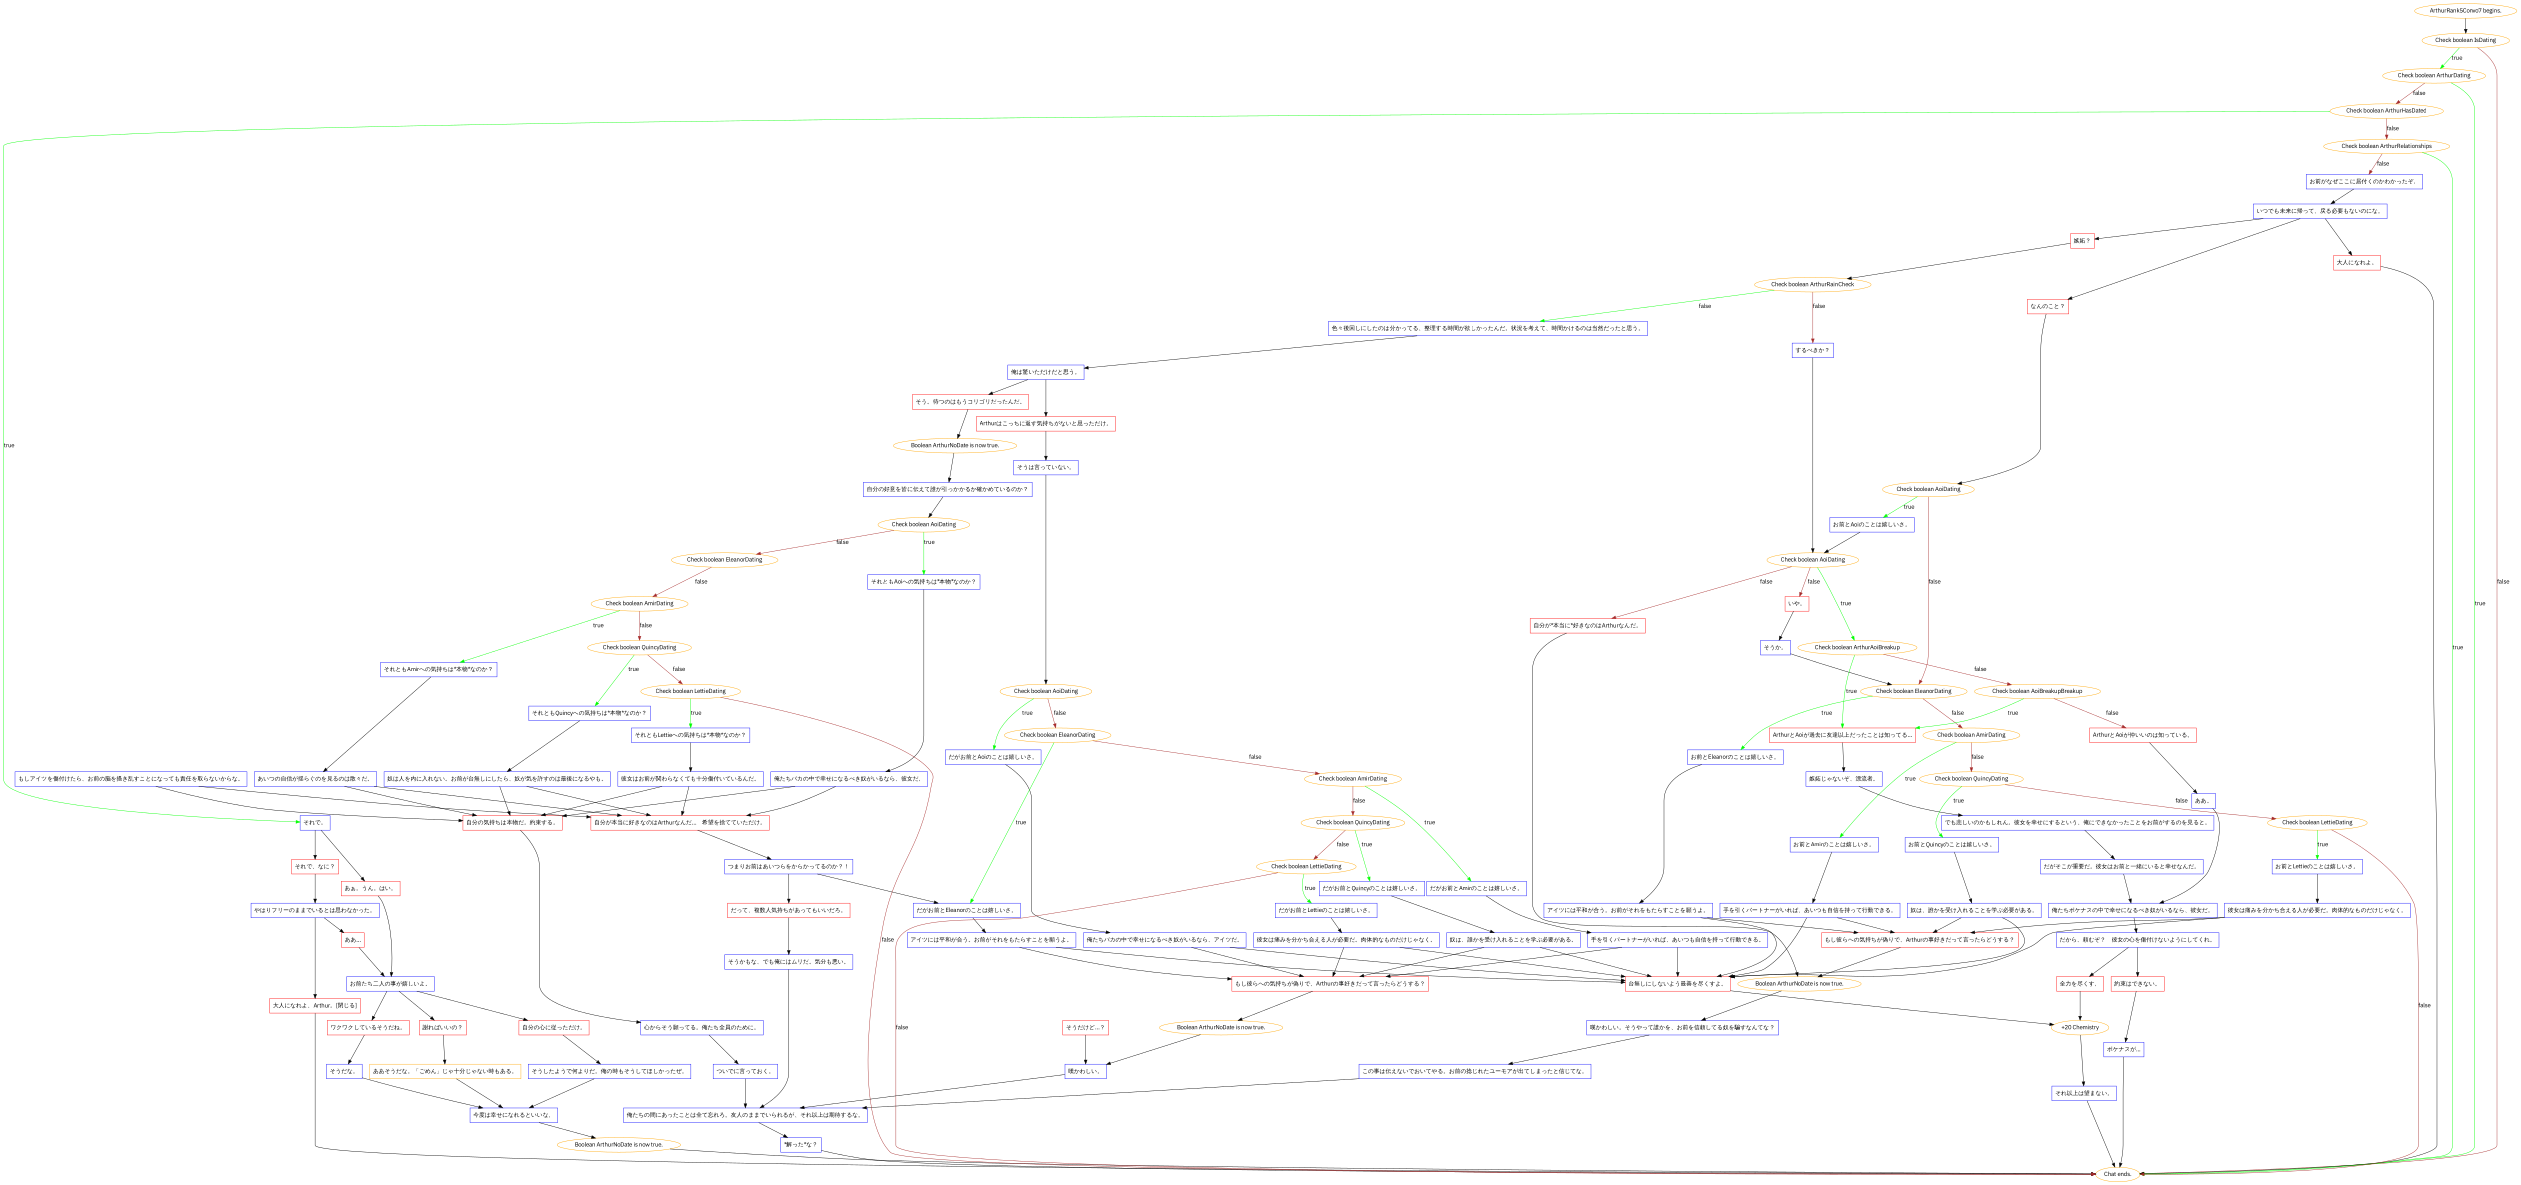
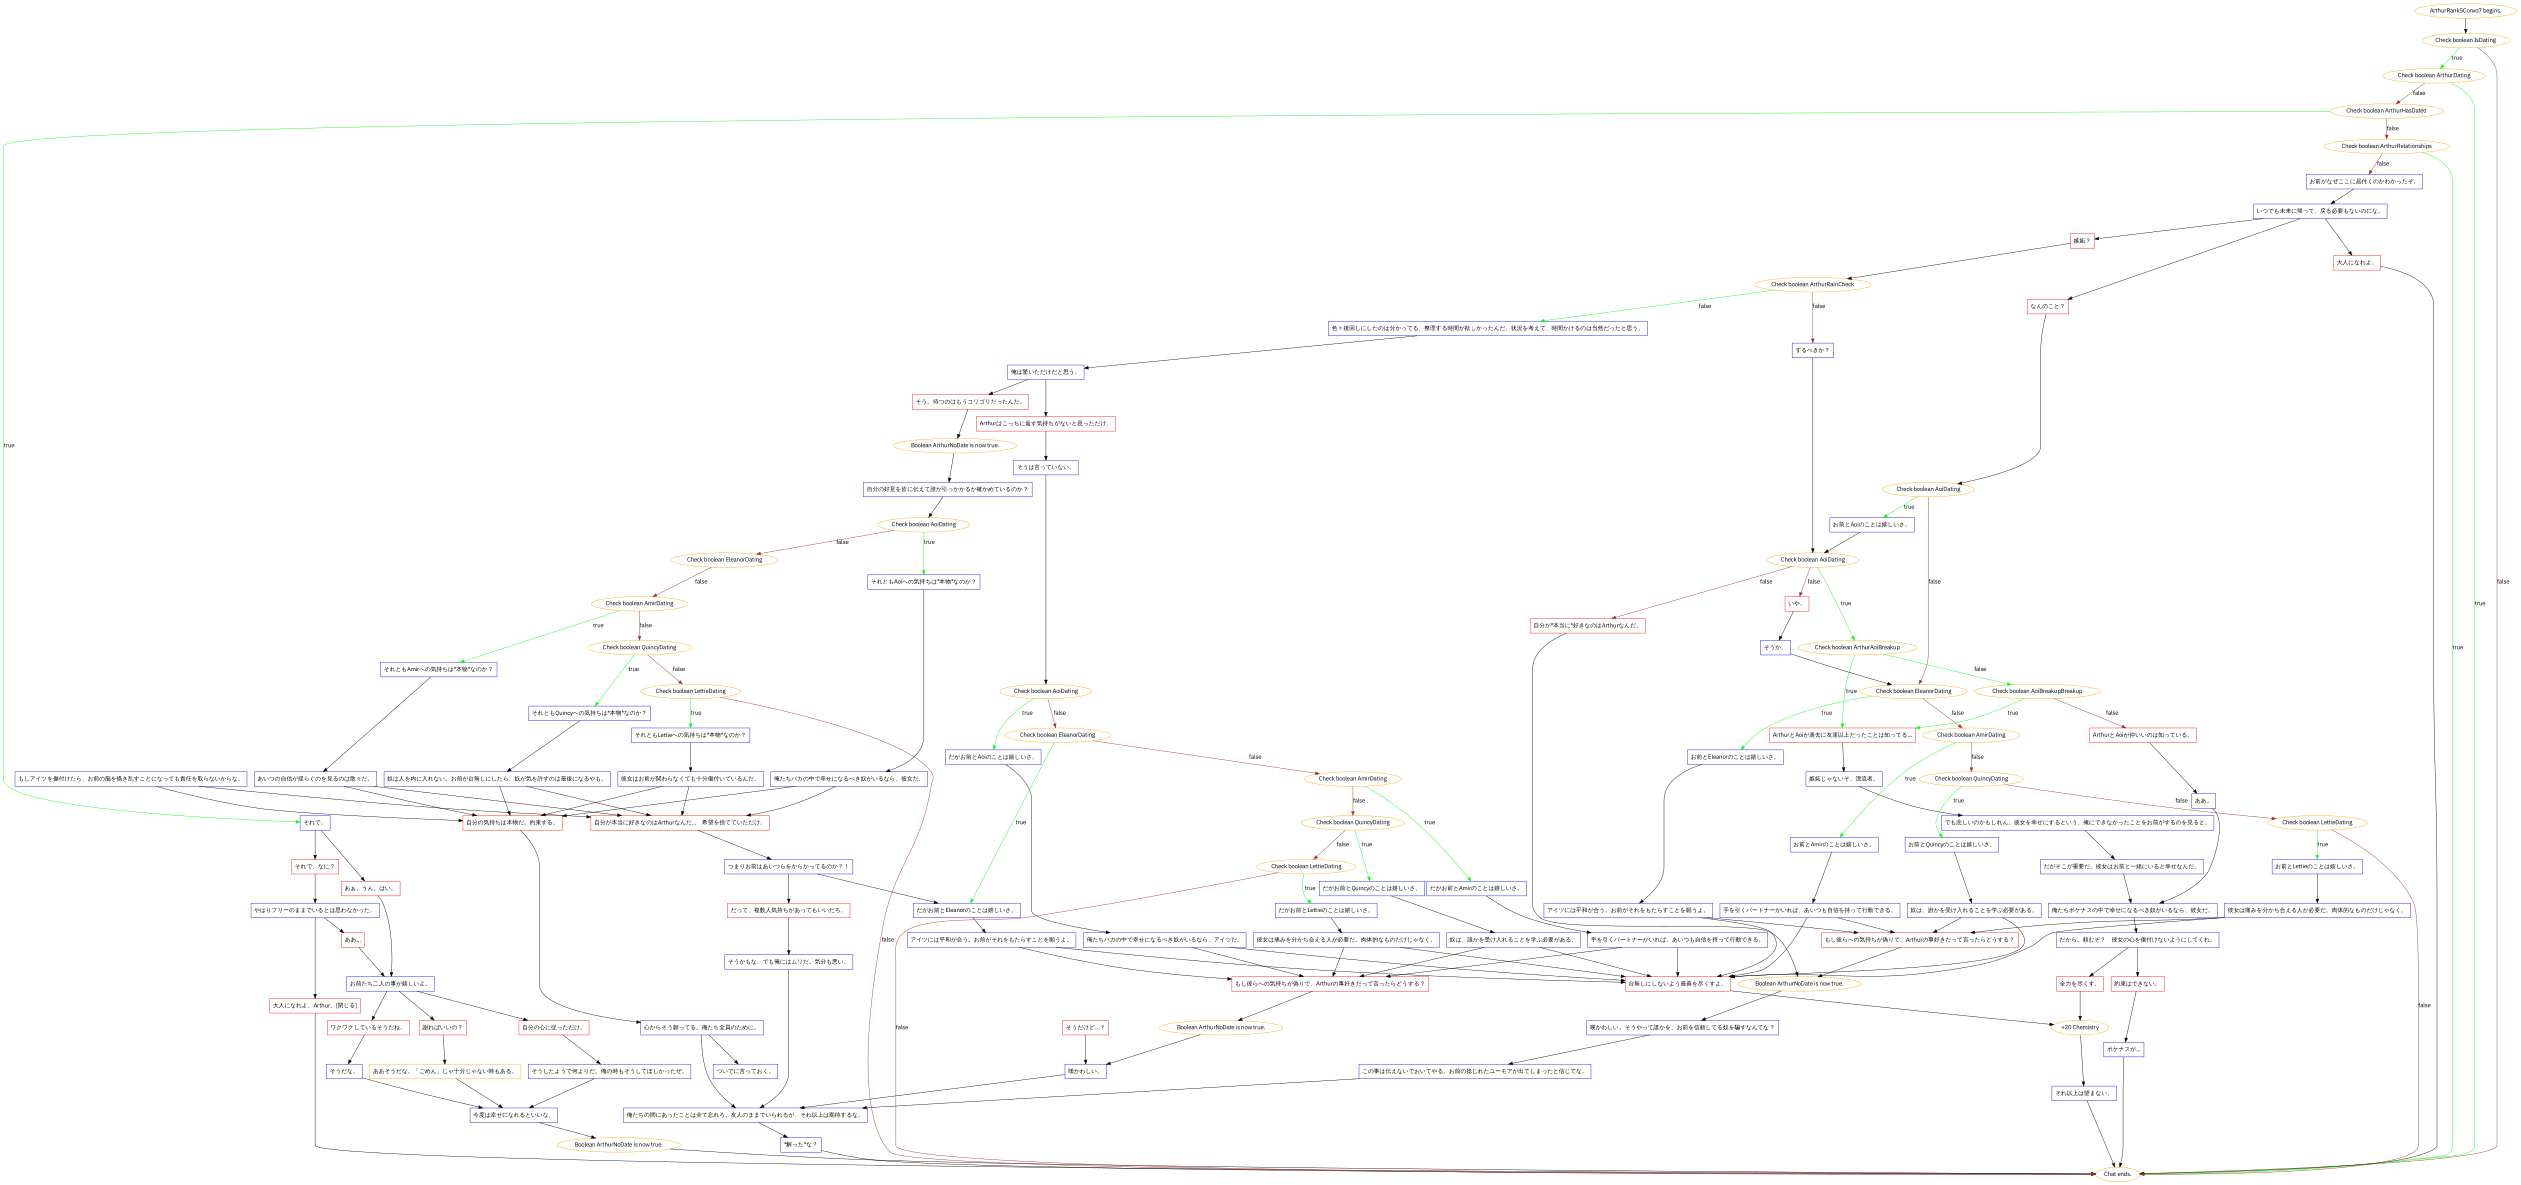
edge "Check boolean ArthurAoiBreakup" -> "Check boolean AoiBreakupBreakup": color brown -> green
edge "ついでに言っておく。" -> "俺たちの間にあったことは全て忘れろ。友人のままでいられるが、それ以上は期待するな。": now "心からそう願ってる。俺たち全員のために。" -> "俺たちの間にあったことは全て忘れろ。友人のままでいられるが、それ以上は期待するな。"
